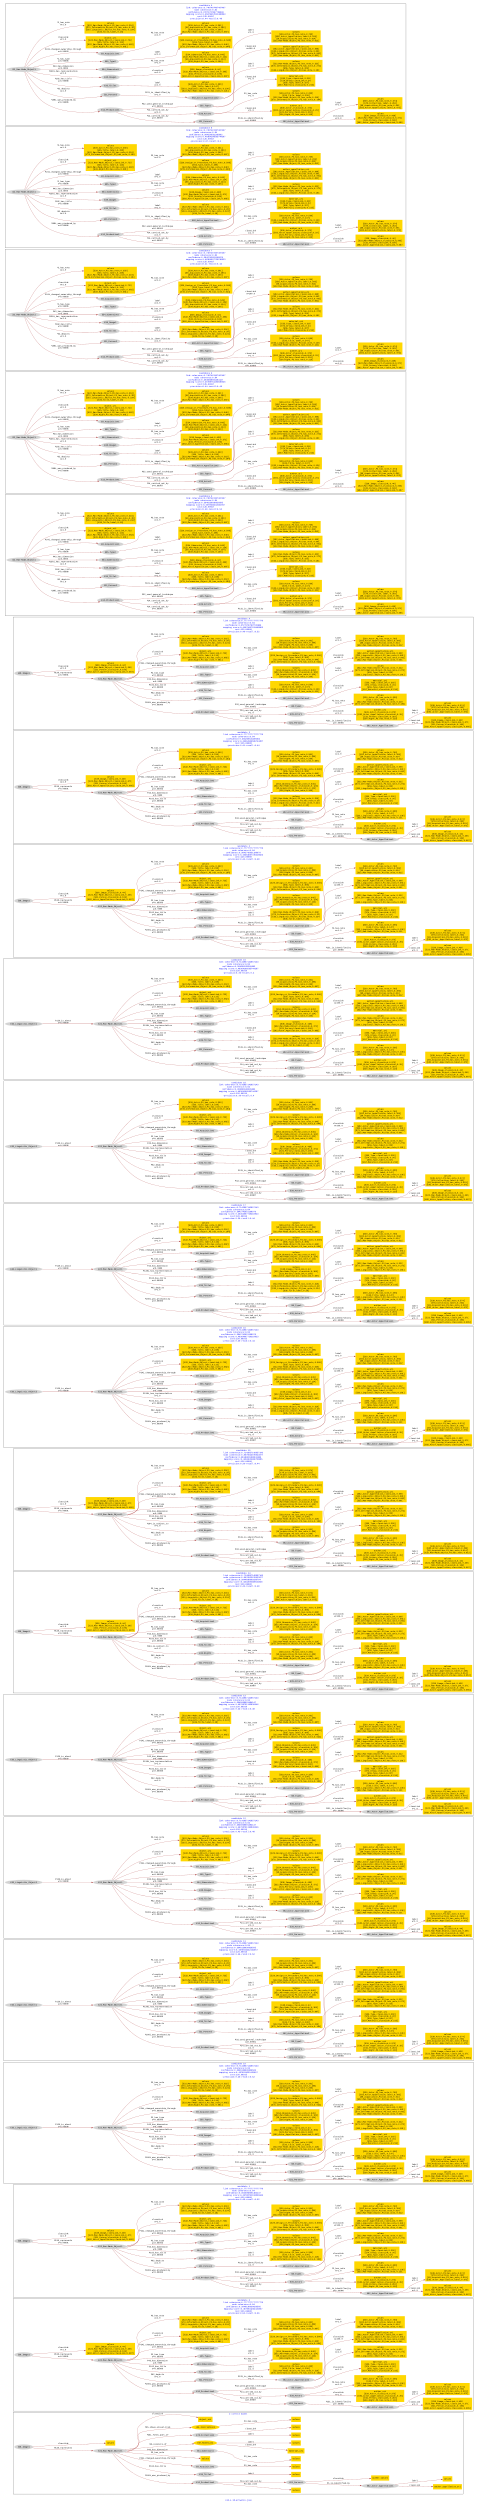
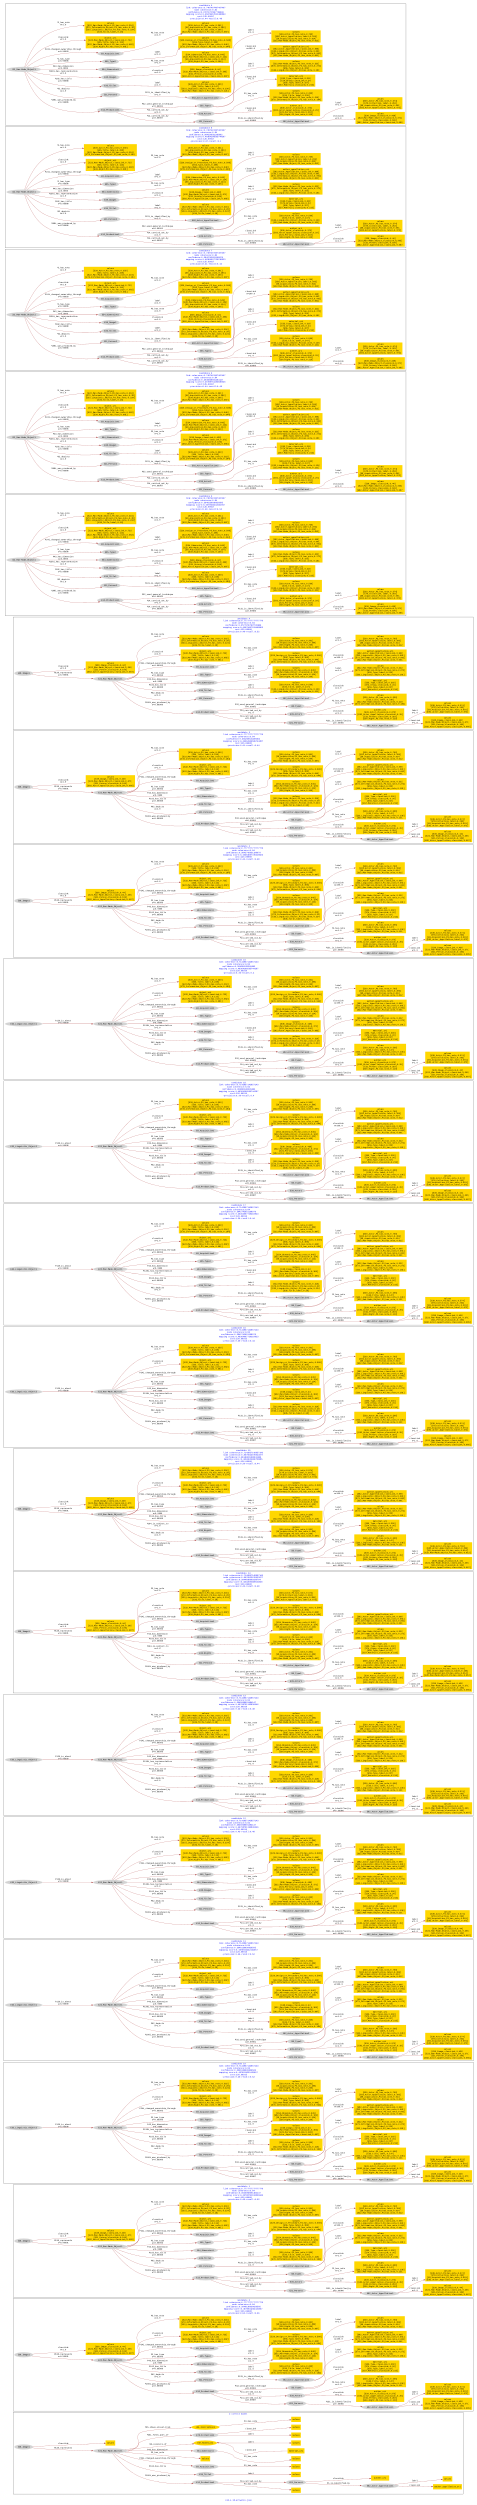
node "object_uri": removed
edge "E57_Material1" -> "material_uri": reversed
node "auther_values": label "auther_values" -> "auther_uri"
